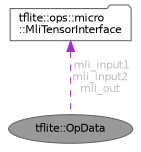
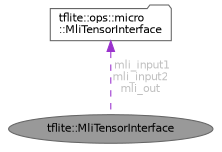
node "tflite::OpData": label "tflite::OpData" -> "tflite::MliTensorInterface"
